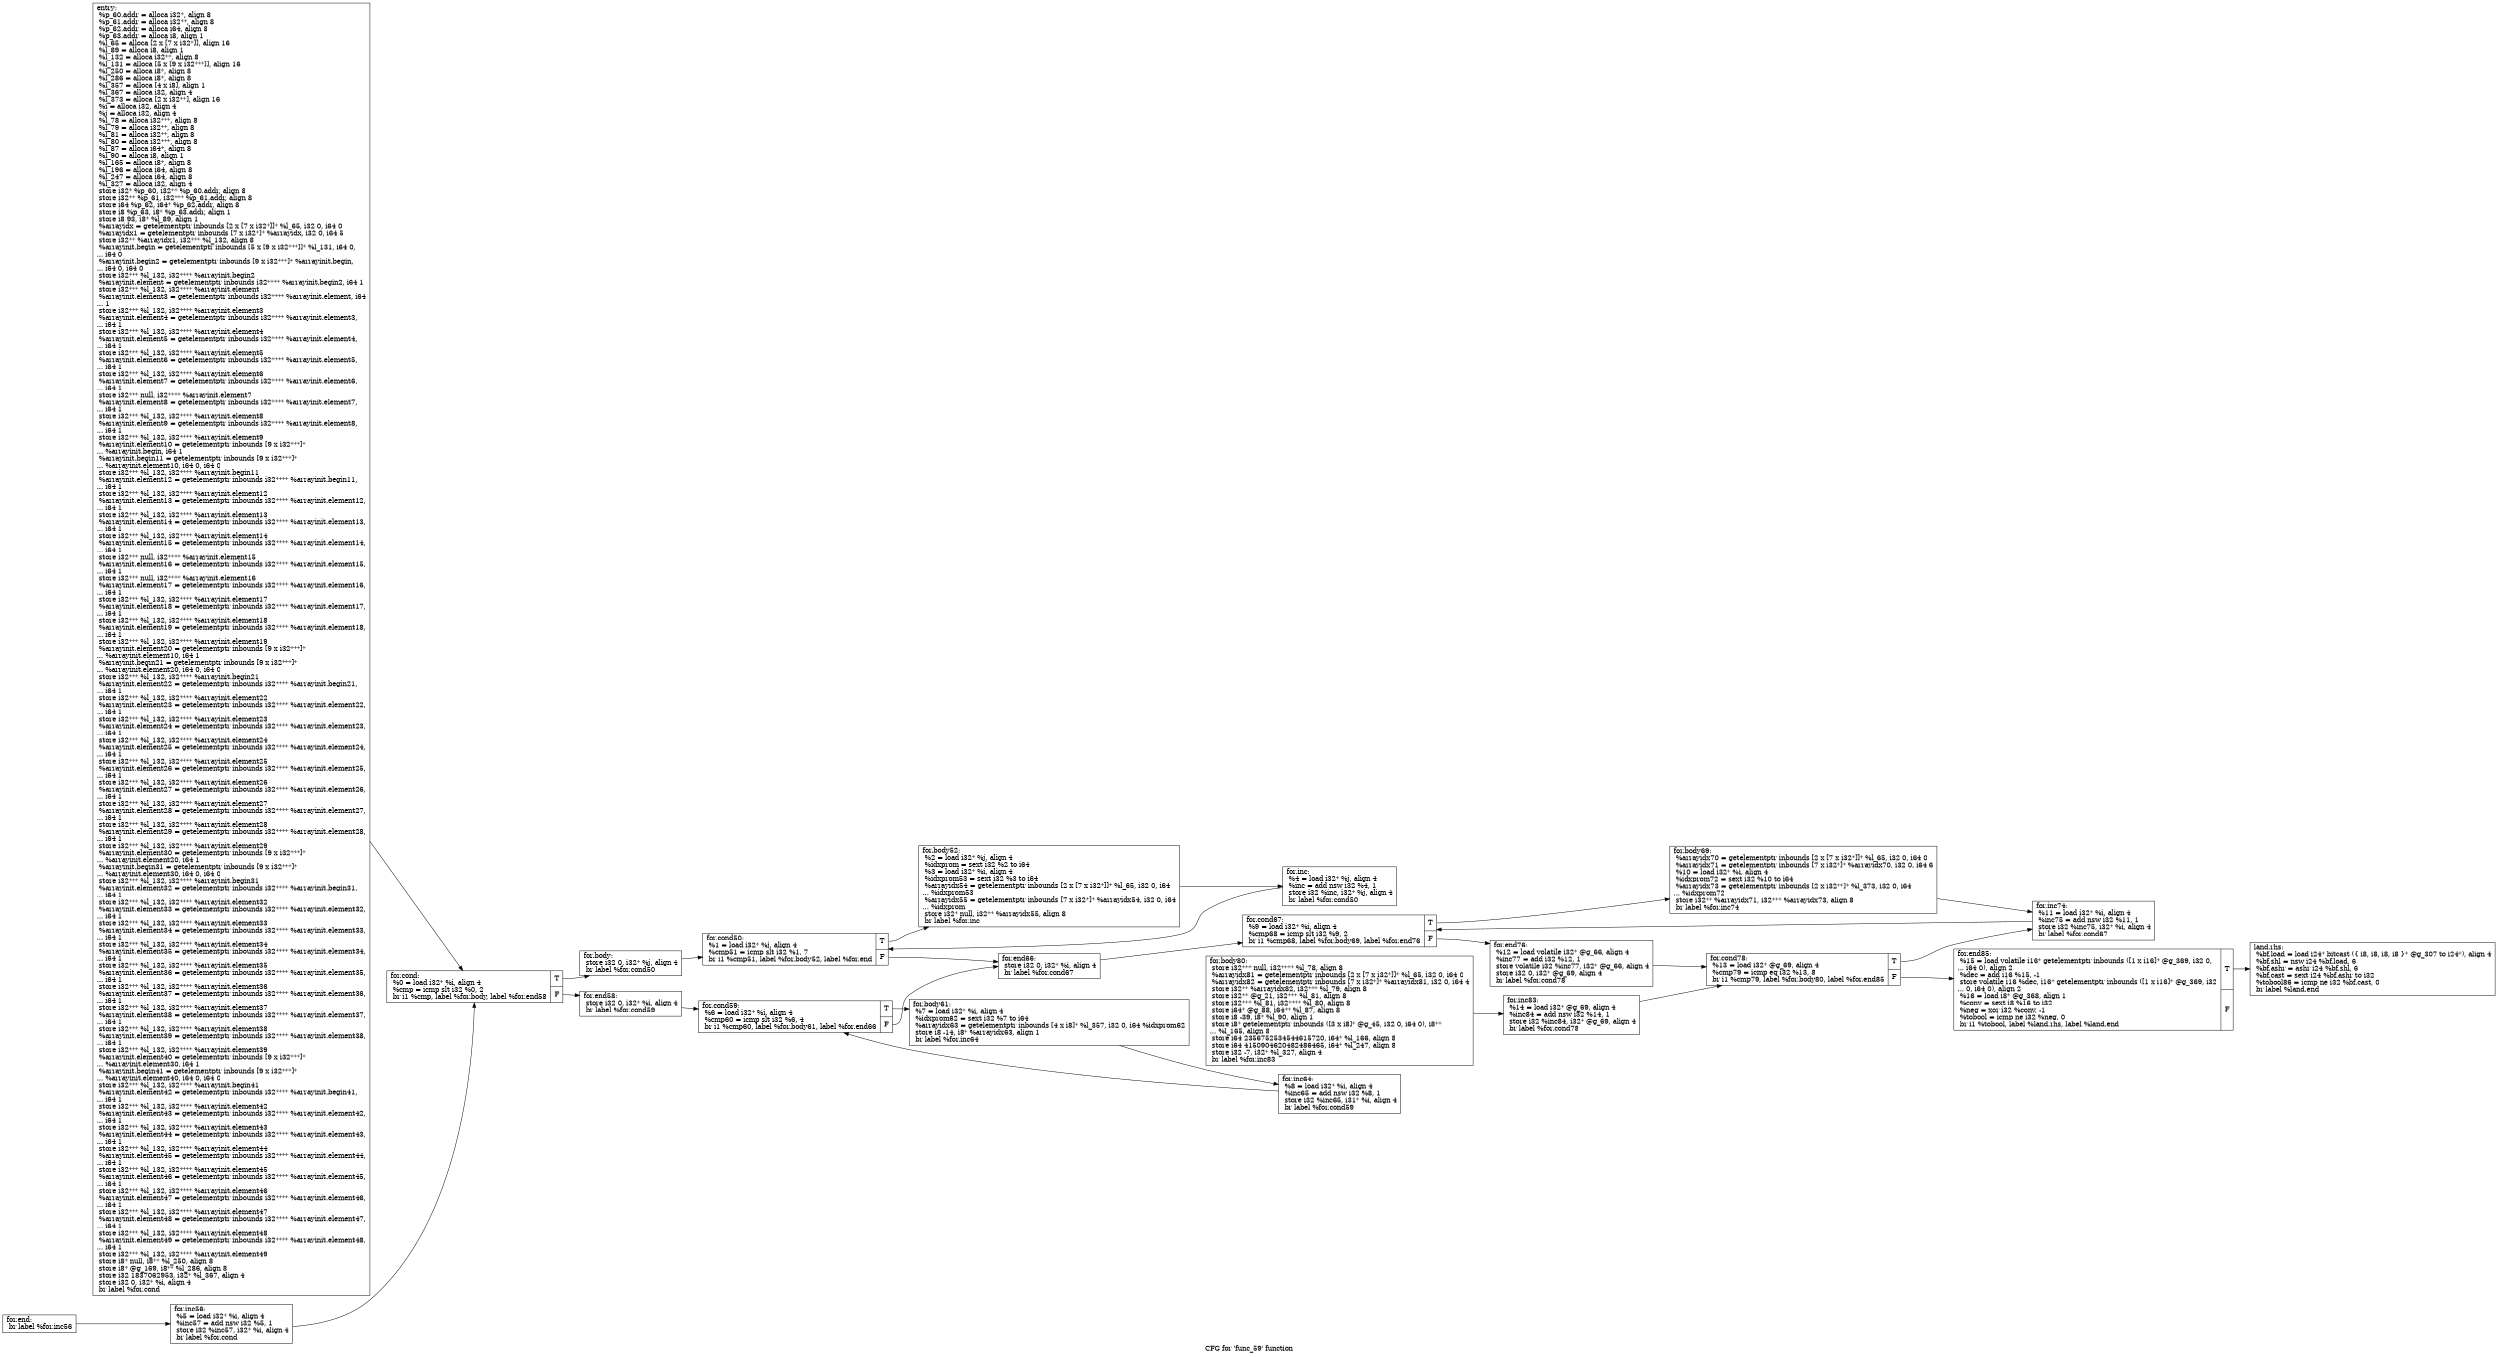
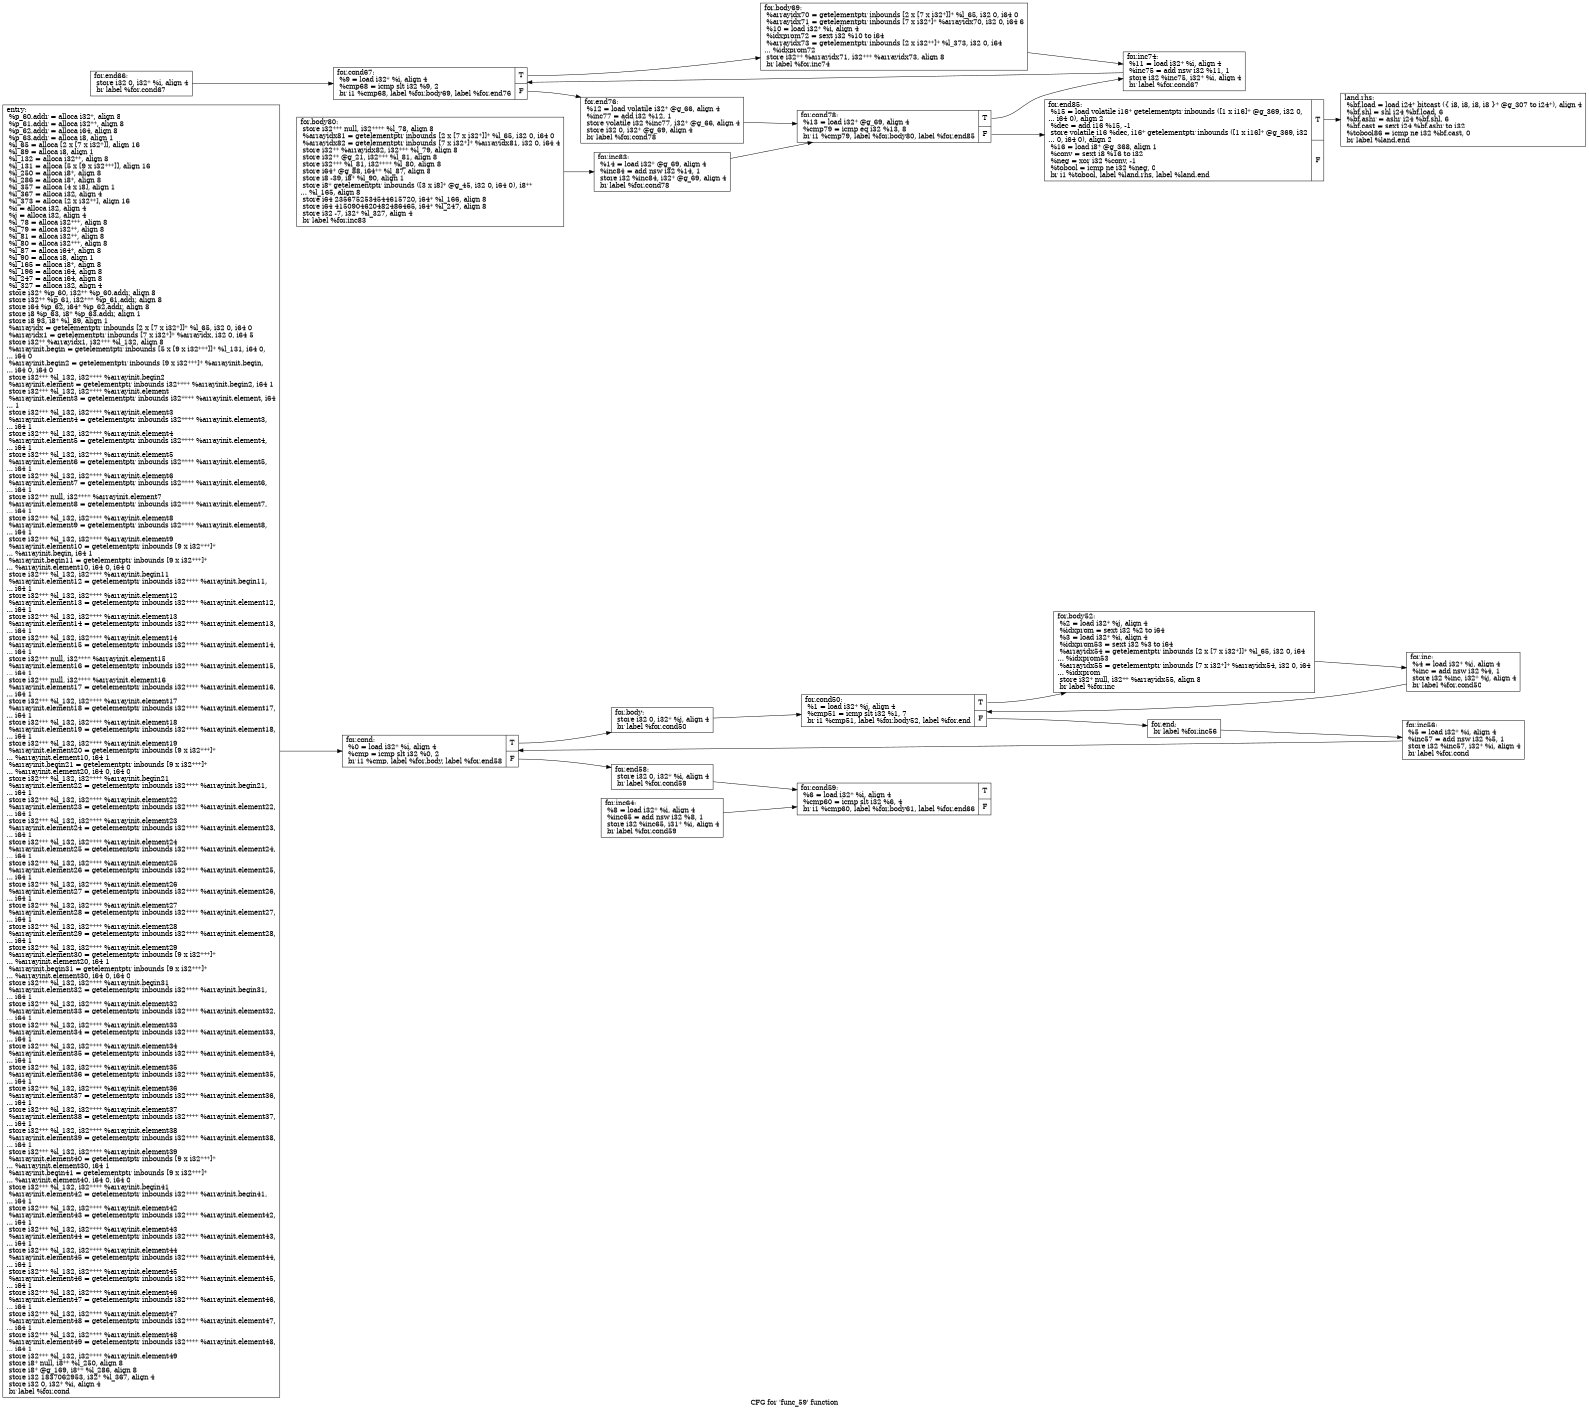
edge "for.cond50:" -> "for.end66:": now "for.cond50:" -> "for.end:"
node "land.rhs:": text "%bf.shl = nsw i24 %bf.load, 6" -> "%bf.shl = shl i24 %bf.load, 6"
edge "for.cond59:" -> "for.end66:": removed
node "for.body61:": removed
